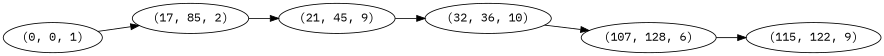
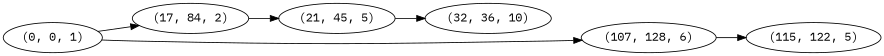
node "(17, 85, 2)": label "(17, 85, 2)" -> "(17, 84, 2)"
node "(21, 45, 9)": label "(21, 45, 9)" -> "(21, 45, 5)"
edge "(32, 36, 10)" -> "(107, 128, 6)": now "(0, 0, 1)" -> "(107, 128, 6)"
node "(115, 122, 9)": label "(115, 122, 9)" -> "(115, 122, 5)"
